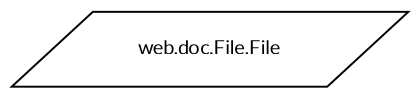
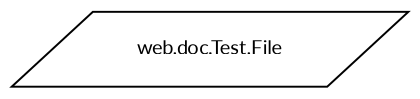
node "web.doc.File.File": label "web.doc.File.File" -> "web.doc.Test.File"
